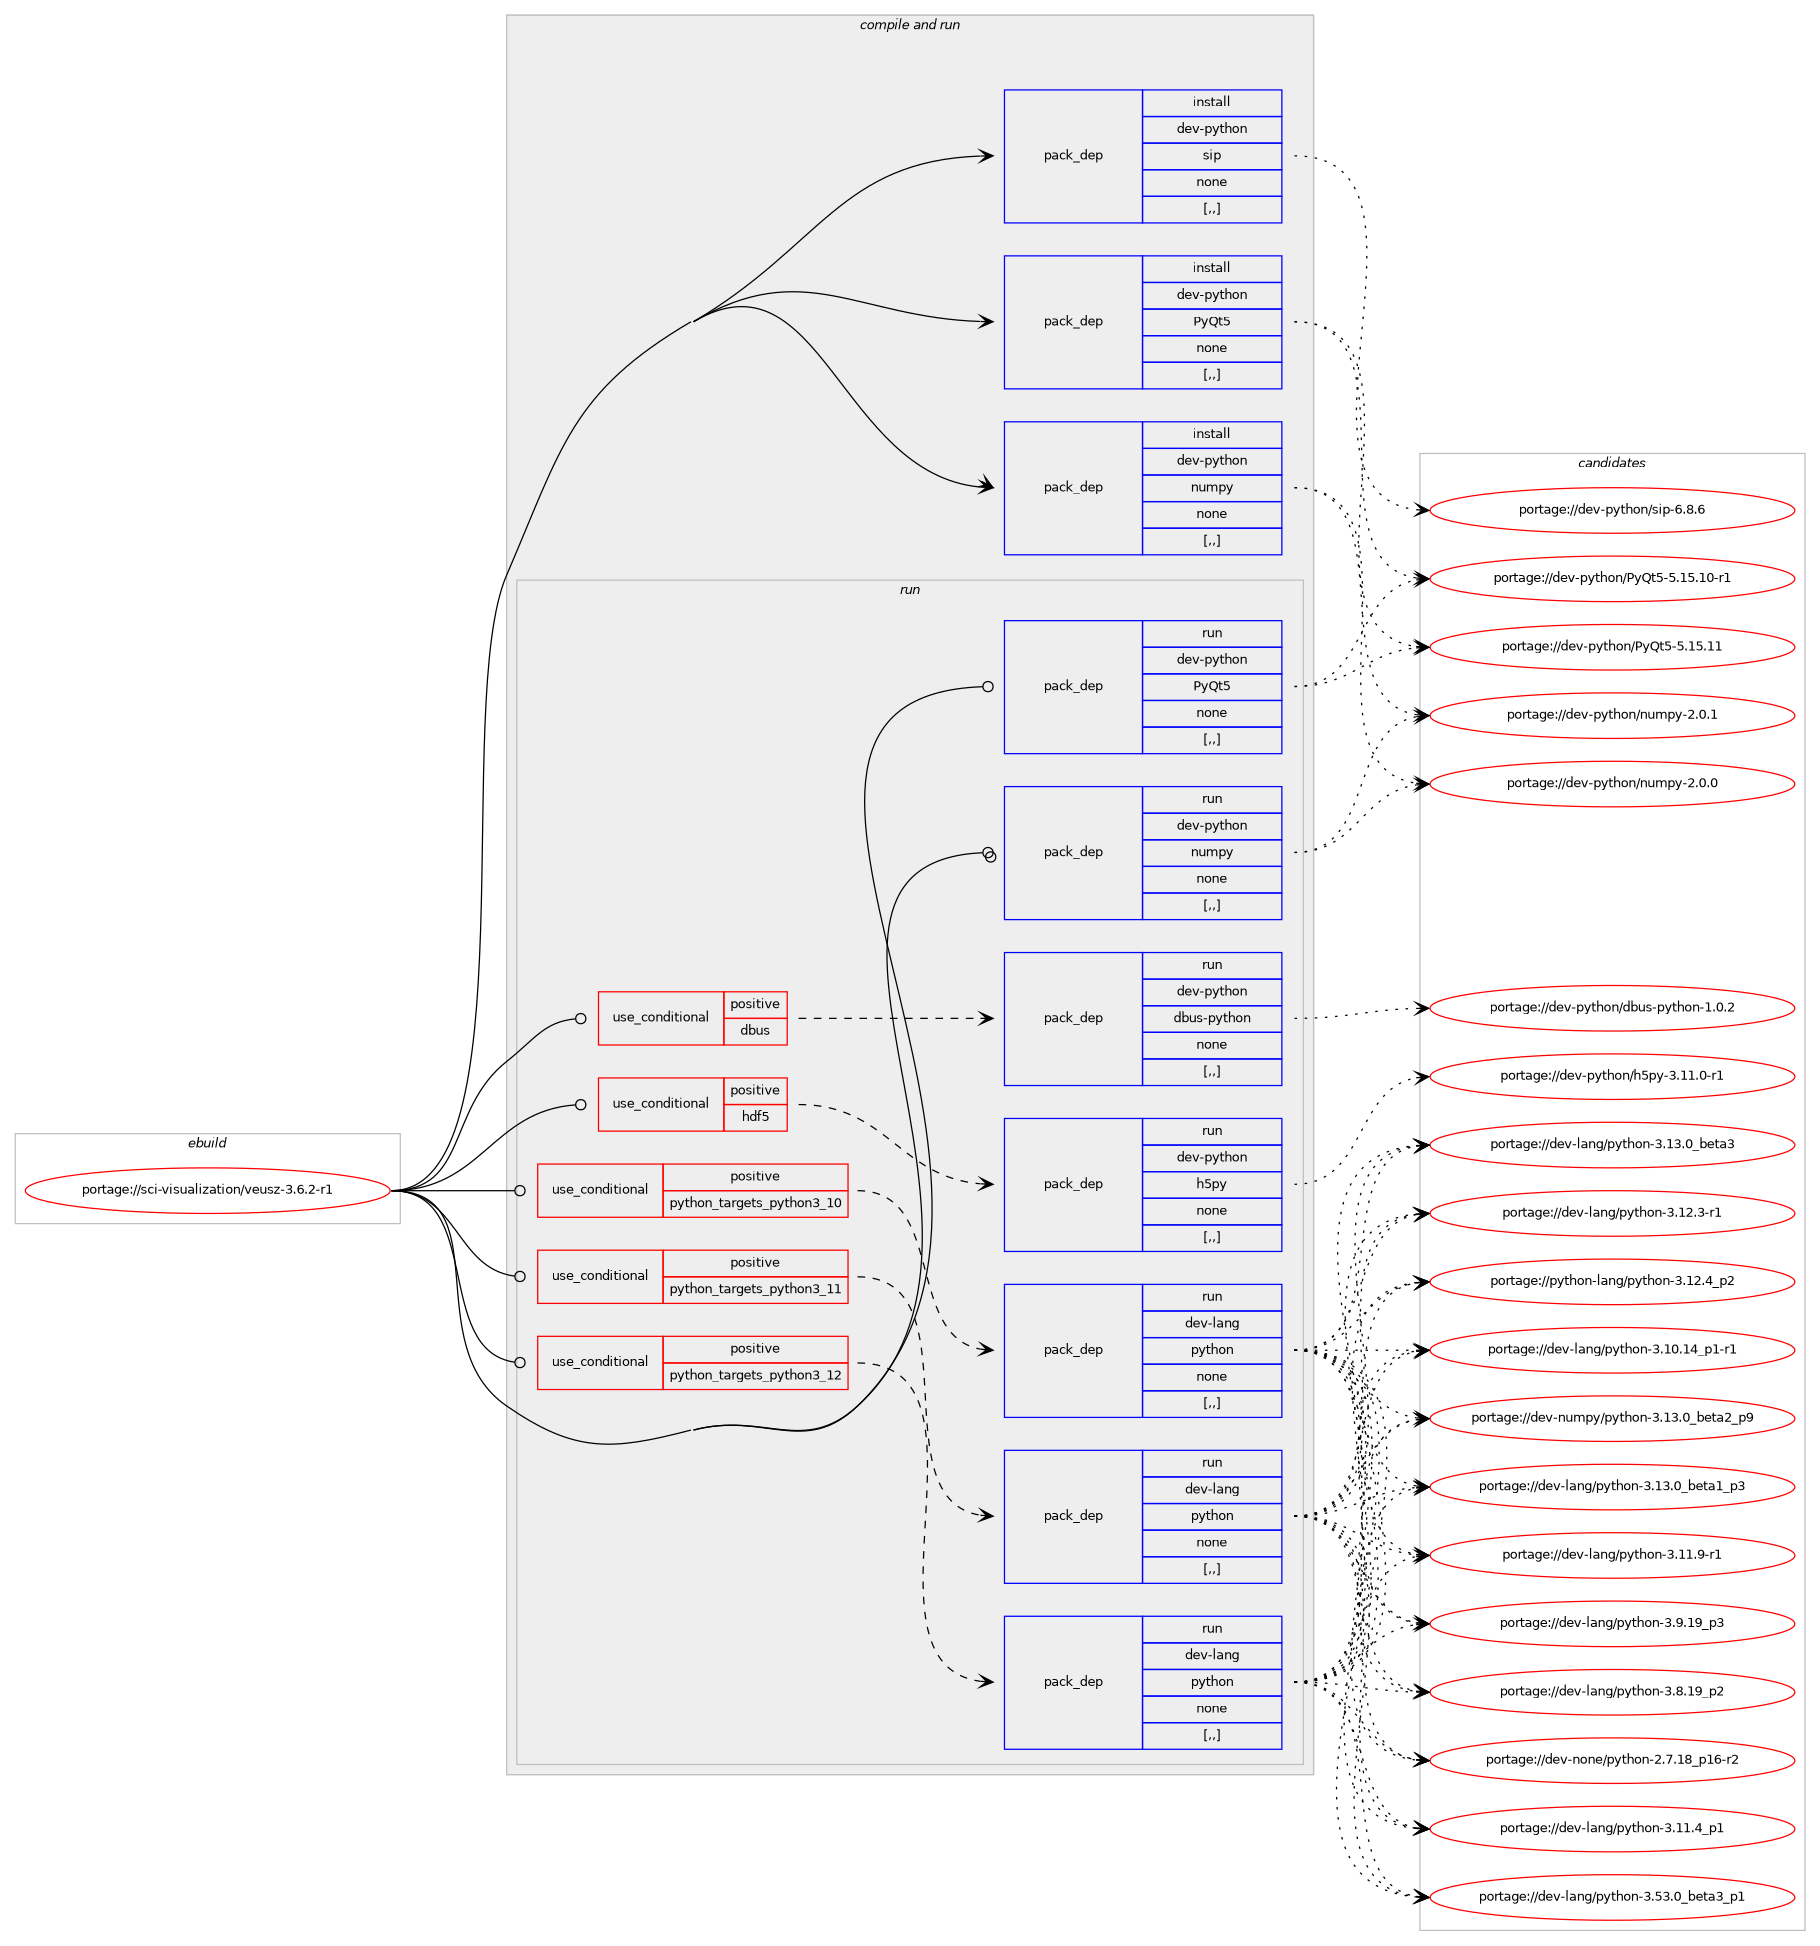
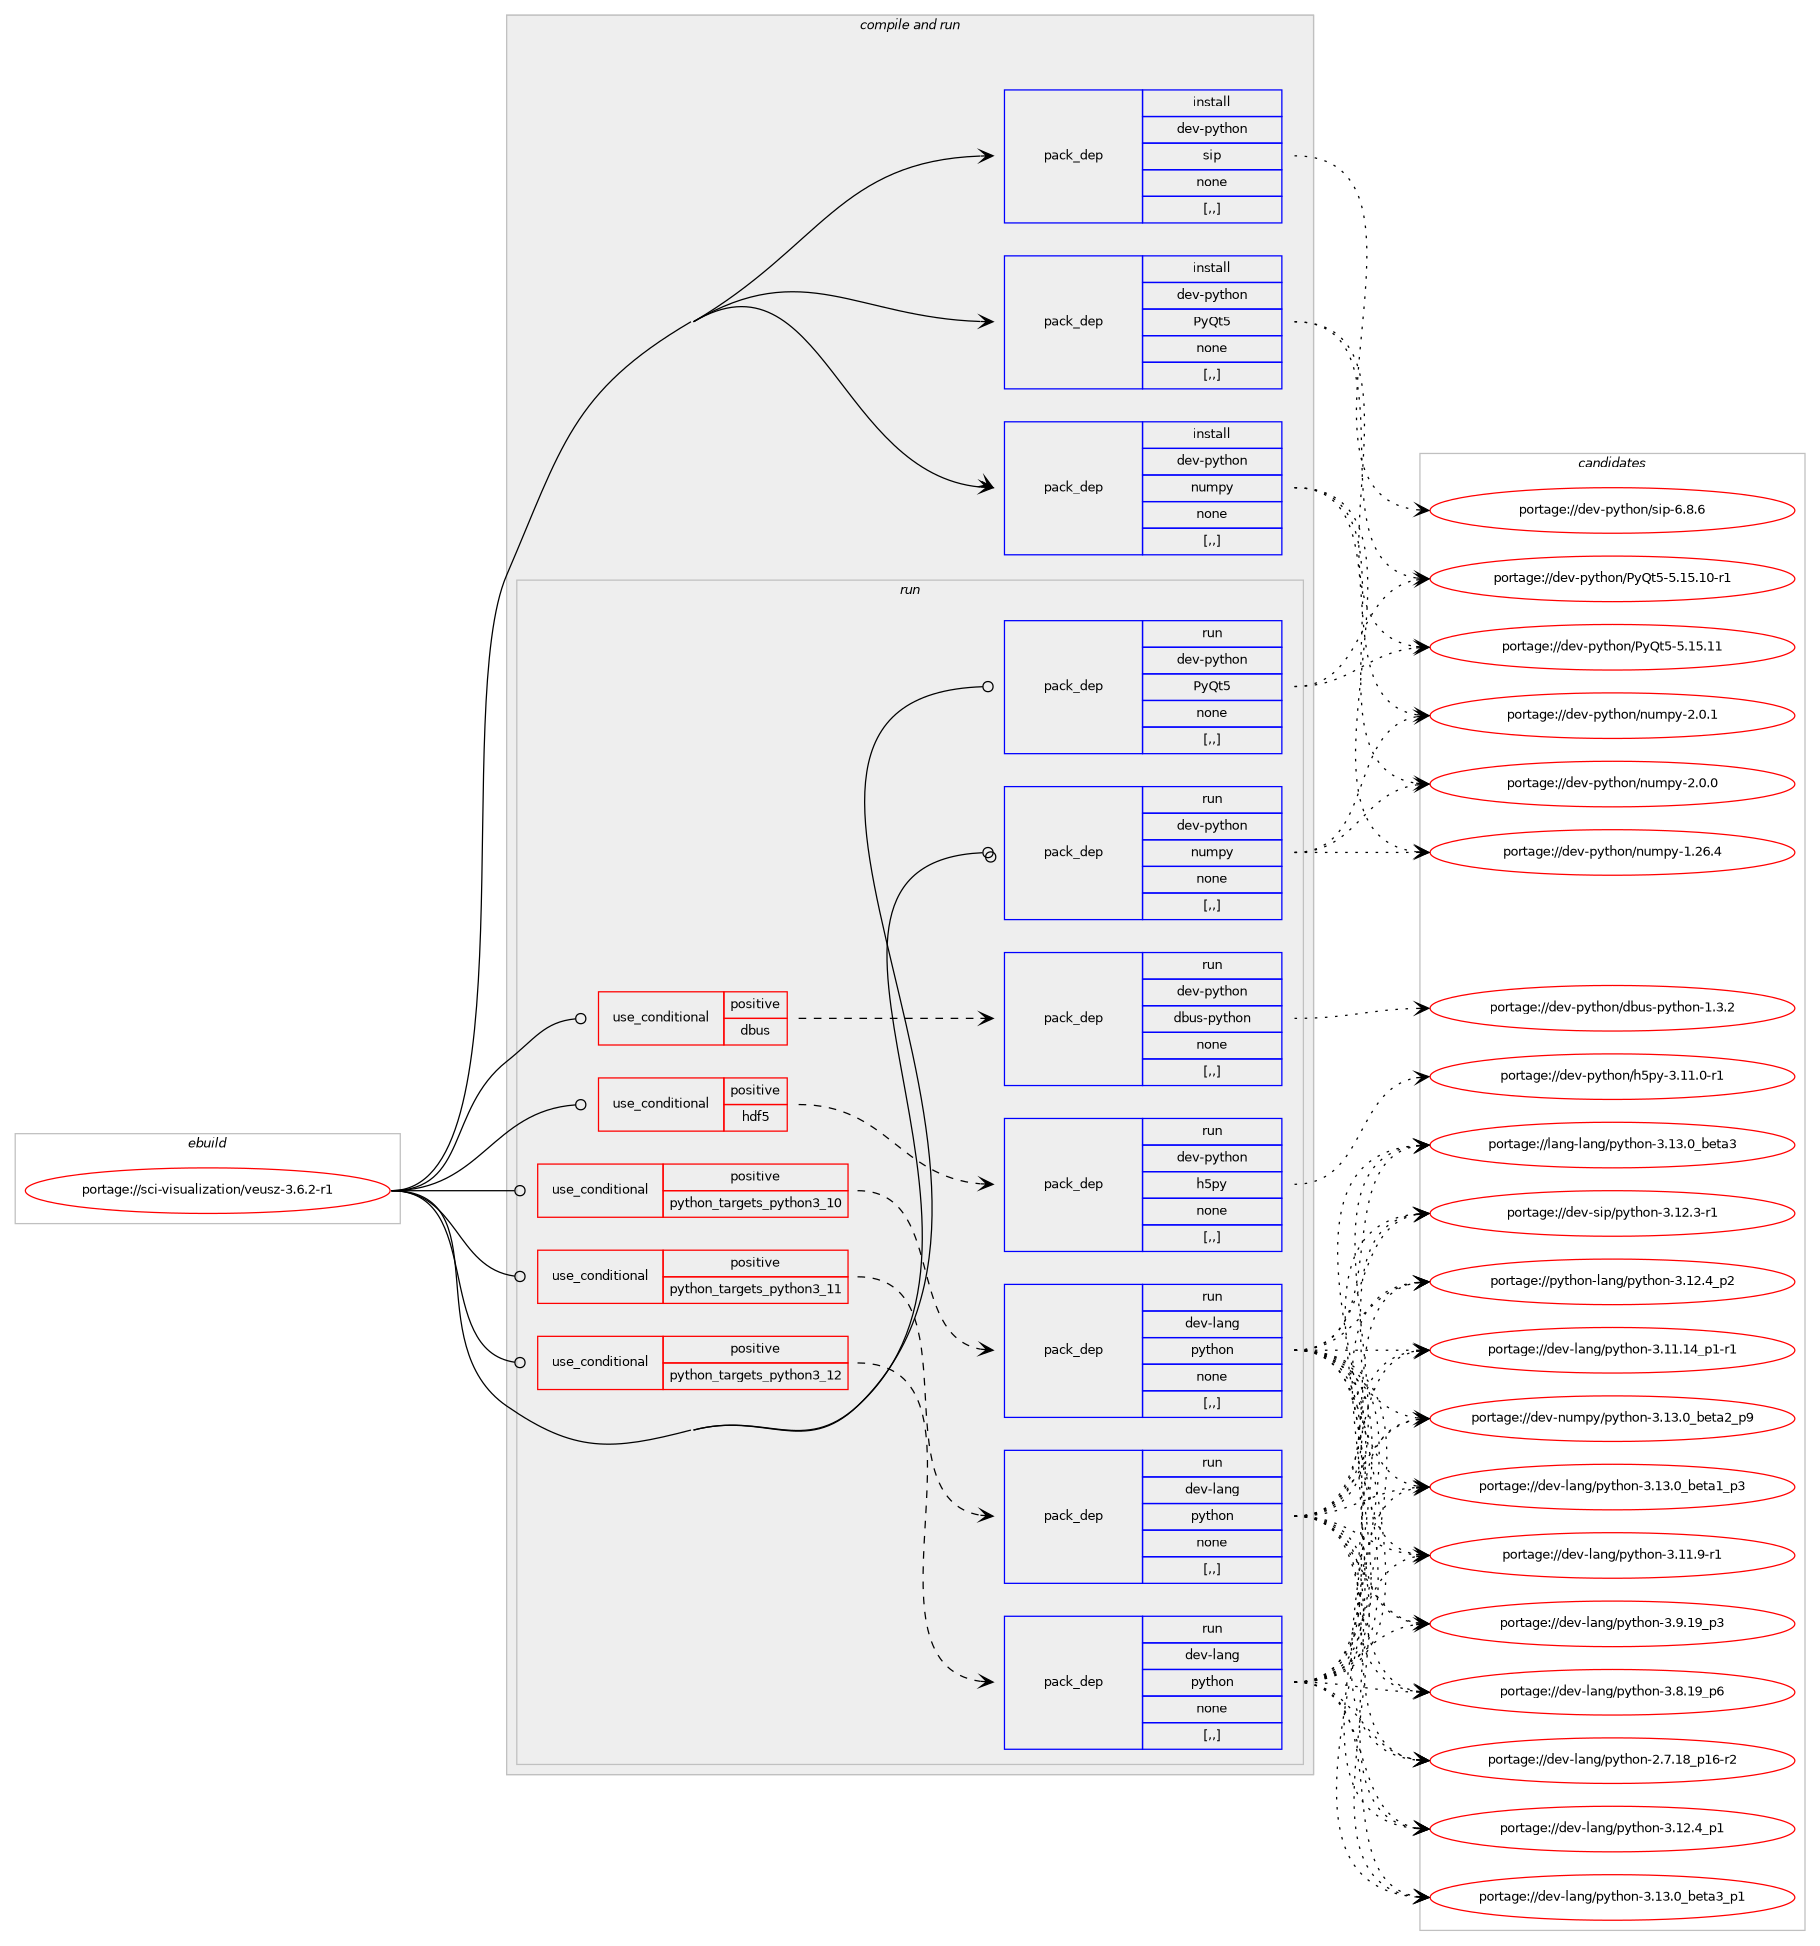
node "portage://dev-python/numpy-1.26.4": added
node "portage://dev-python/dbus-python-1.0.2": label "portage://dev-python/dbus-python-1.0.2" -> "portage://dev-python/dbus-python-1.3.2"
node "portage://dev-lang/python-3.13.0_beta3": label "portage://dev-lang/python-3.13.0_beta3" -> "portage://lang-lang/python-3.13.0_beta3"
node "portage://dev-lang/python-3.12.3-r1": label "portage://dev-lang/python-3.12.3-r1" -> "portage://dev-sip/python-3.12.3-r1"
node "portage://dev-lang/python-3.10.14_p1-r1": label "portage://dev-lang/python-3.10.14_p1-r1" -> "portage://dev-lang/python-3.11.14_p1-r1"
node "portage://dev-lang/python-3.8.19_p2": label "portage://dev-lang/python-3.8.19_p2" -> "portage://dev-lang/python-3.8.19_p6"
node "portage://dev-none/python-2.7.18_p16-r2": label "portage://dev-none/python-2.7.18_p16-r2" -> "portage://dev-lang/python-2.7.18_p16-r2"
node "portage://dev-lang/python-3.11.4_p1": label "portage://dev-lang/python-3.11.4_p1" -> "portage://dev-lang/python-3.12.4_p1"
node "portage://dev-lang/python-3.53.0_beta3_p1": label "portage://dev-lang/python-3.53.0_beta3_p1" -> "portage://dev-lang/python-3.13.0_beta3_p1"
